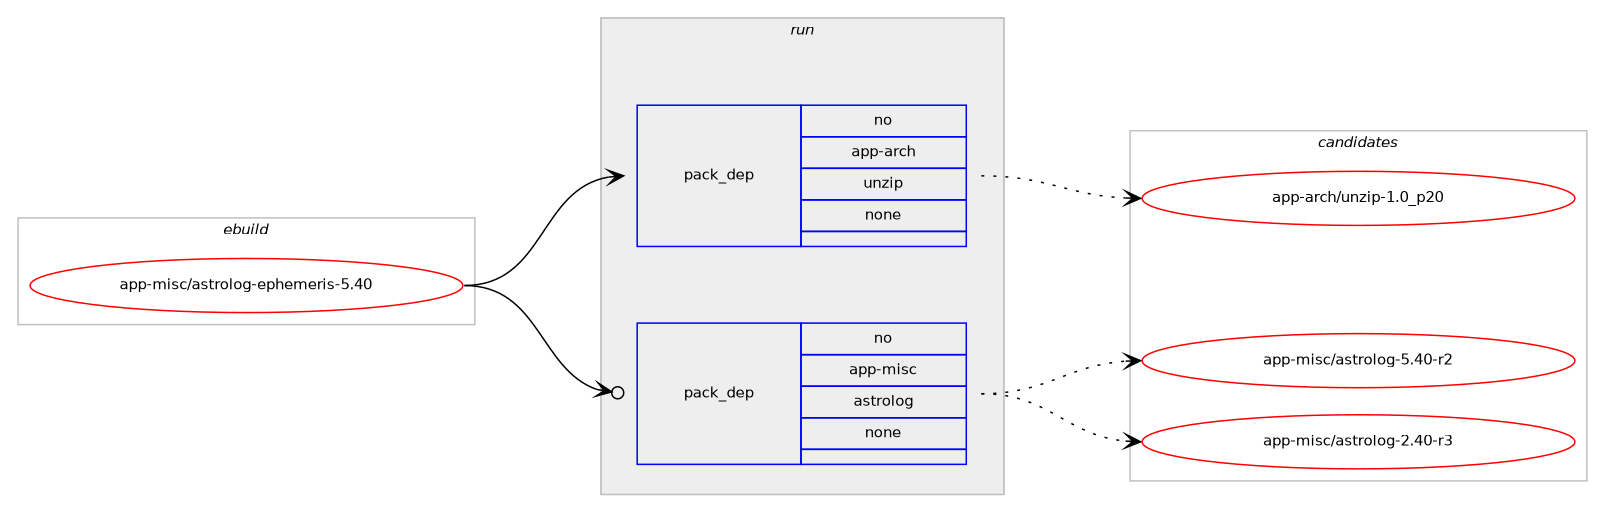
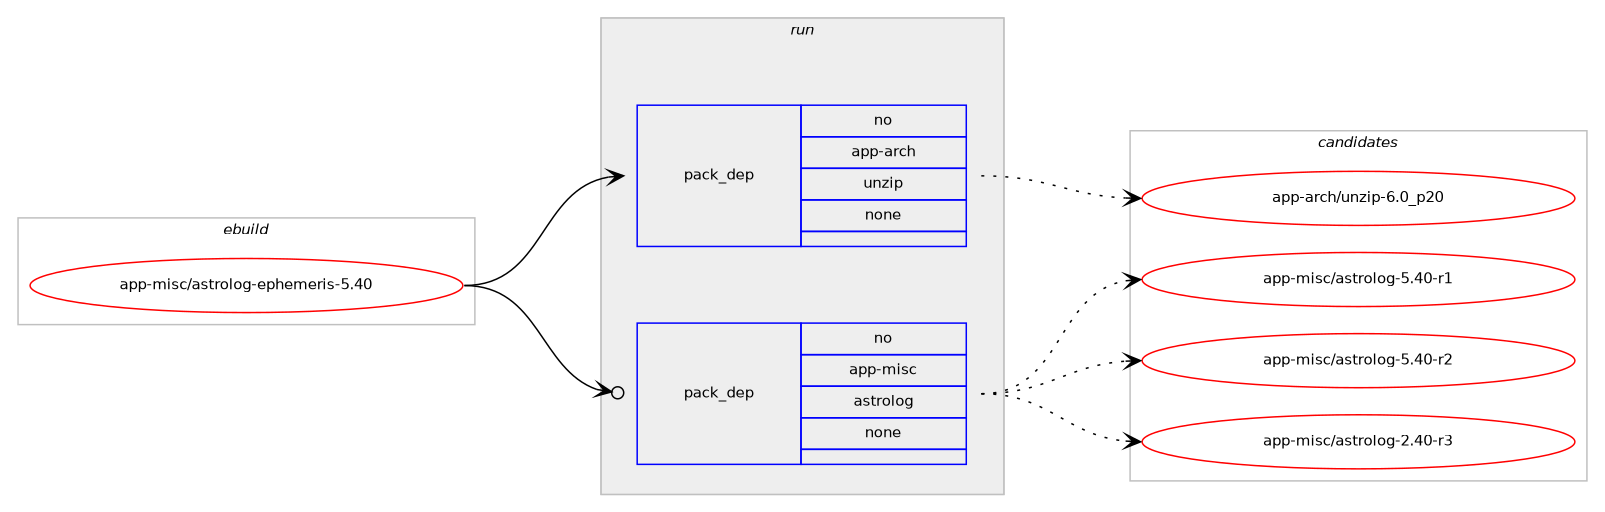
node "app-arch/unzip-1.0_p20": label "app-arch/unzip-1.0_p20" -> "app-arch/unzip-6.0_p20"
node "app-misc/astrolog-5.40-r1": added
